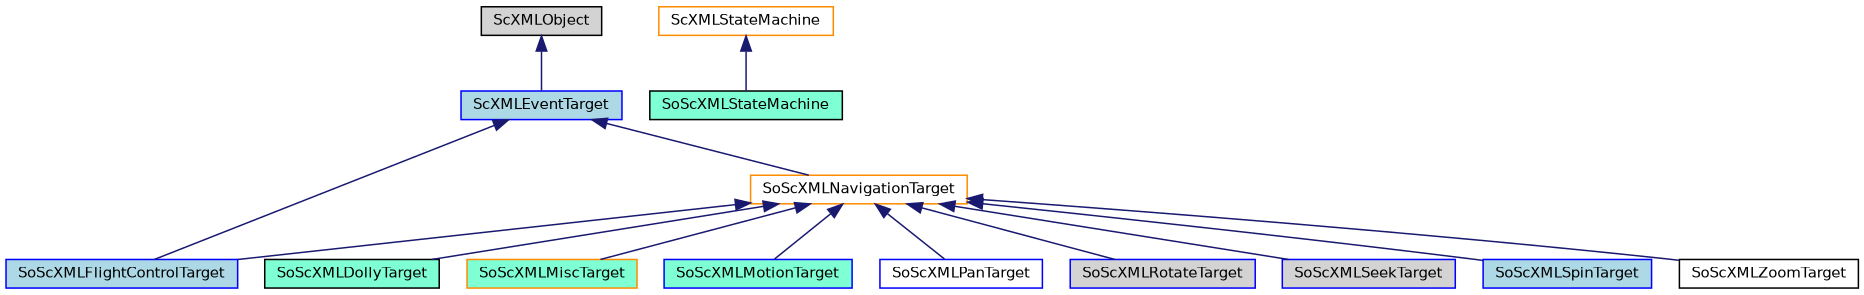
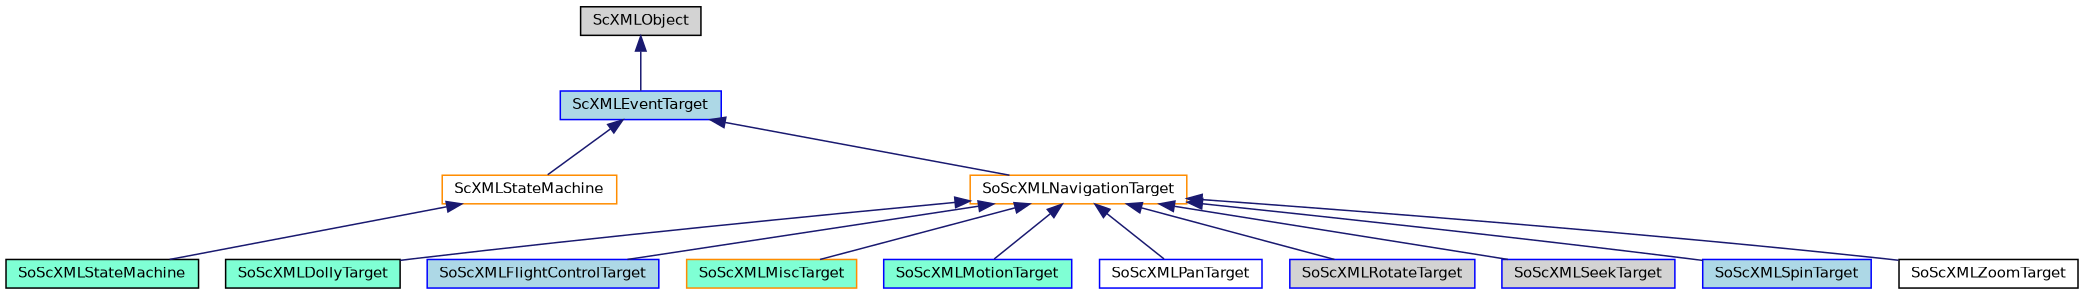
edge "SoScXMLFlightControlTarget" -> "ScXMLEventTarget": now "ScXMLStateMachine" -> "ScXMLEventTarget"
